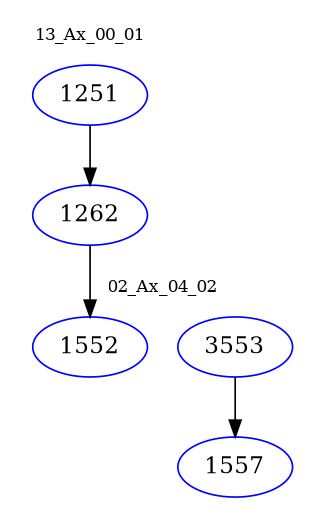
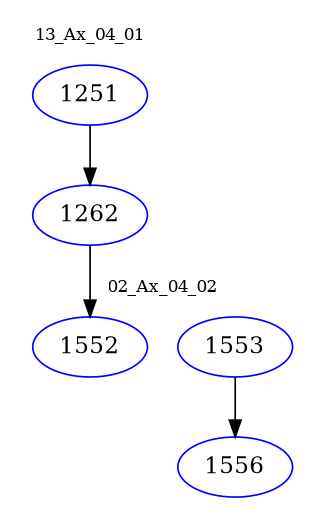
cluster "13_Ax_00_01": label "13_Ax_00_01" -> "13_Ax_04_01"
node "3553": label "3553" -> "1553"
node "1557": label "1557" -> "1556"
